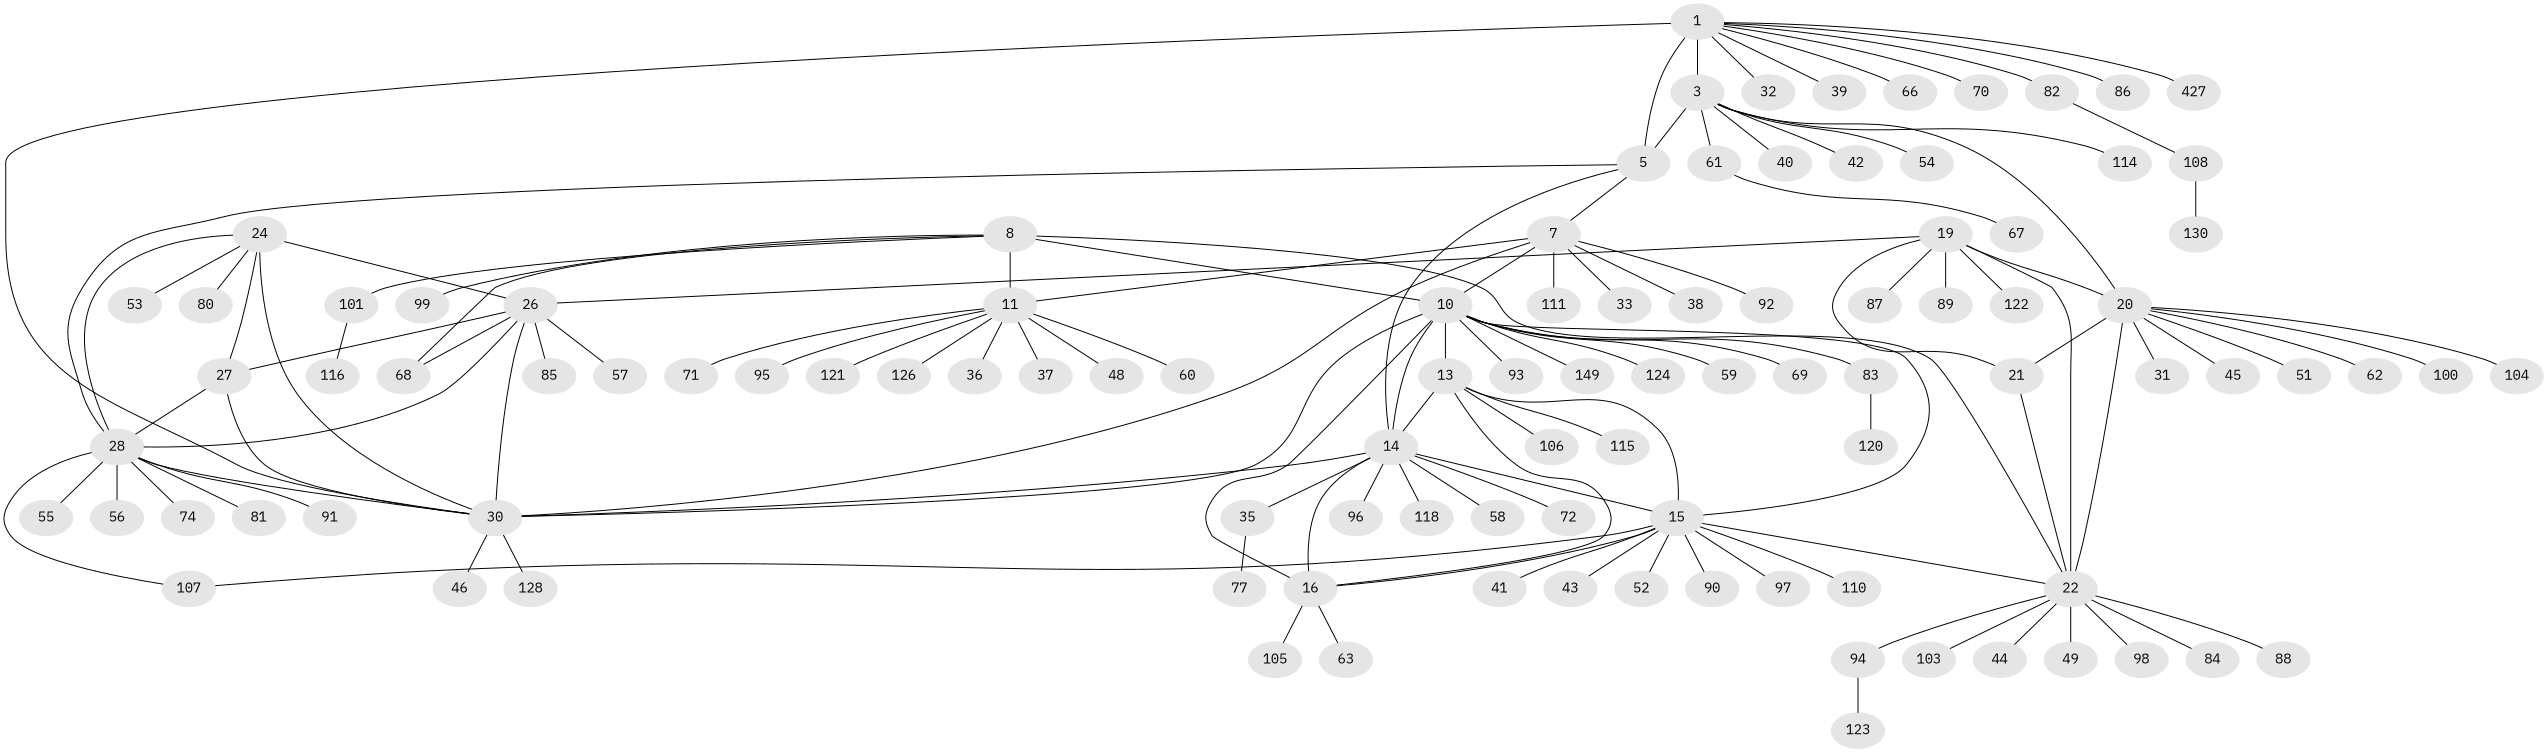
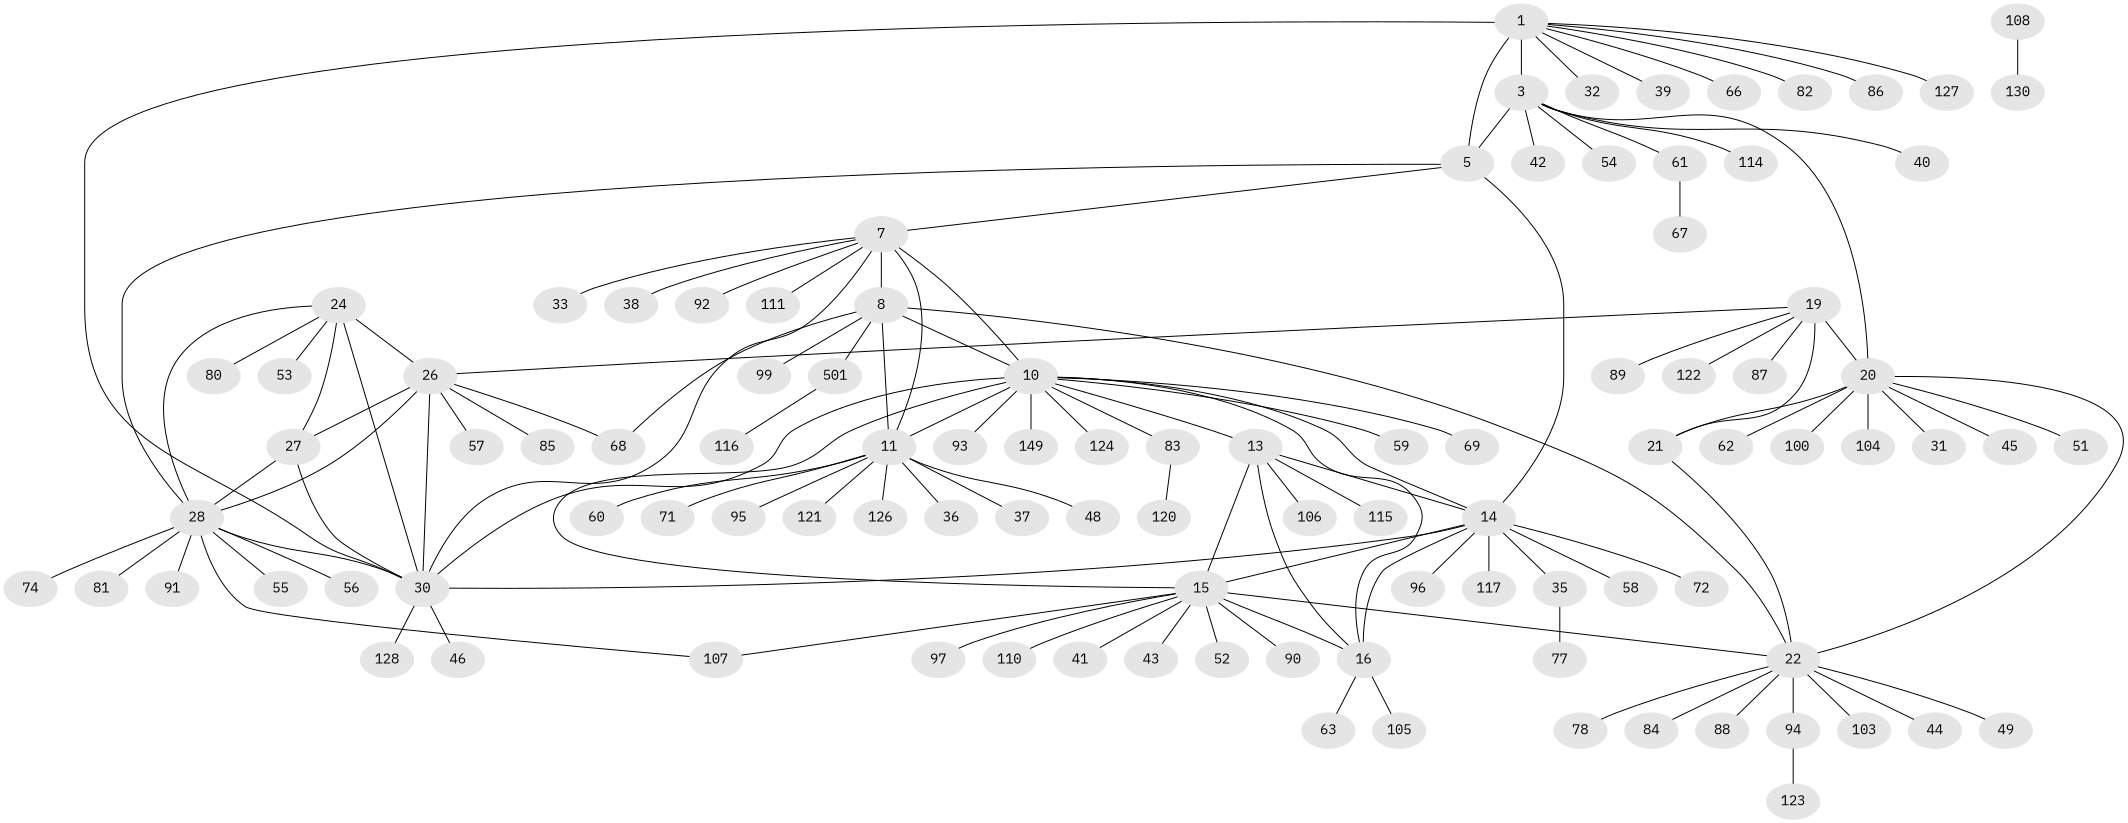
node "70": removed
node "427": label "427" -> "127"
edge "82" -- "108": removed
edge "7" -- "8": added
node "101": label "101" -> "501"
edge "19" -- "22": removed
edge "10" -- "11": added
node "118": label "118" -> "117"
node "98": label "98" -> "78"
